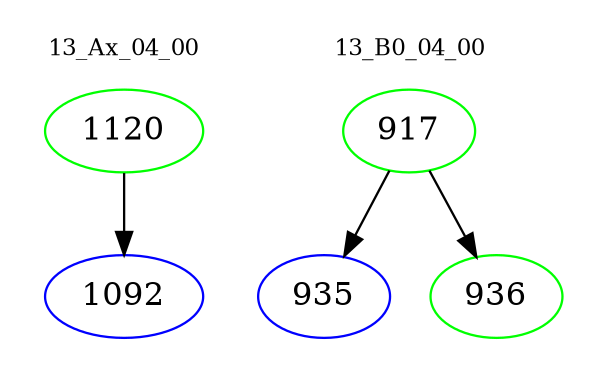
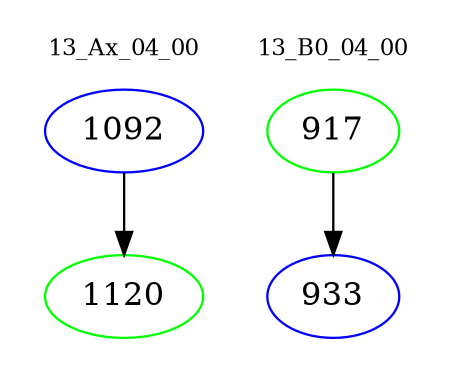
edge "1120" -> "1092": reversed
node "935": label "935" -> "933"
node "936": removed
